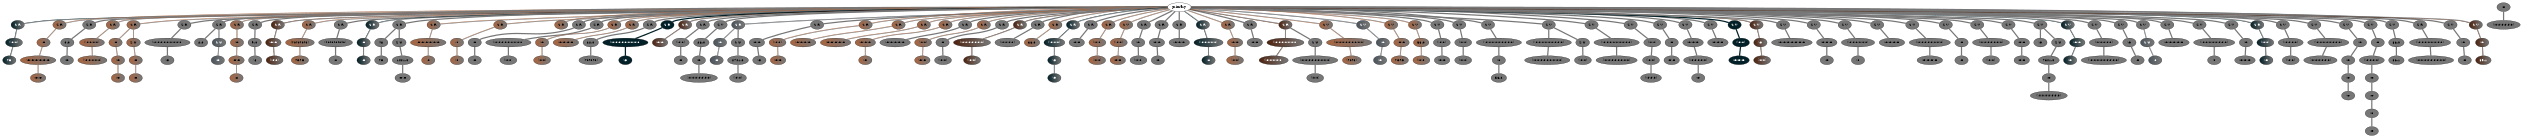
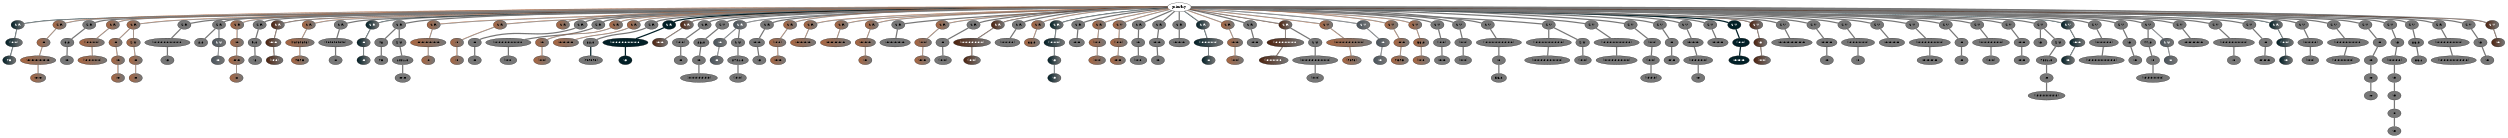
node "77:0": added
edge "22:0" -- "(?o?o?o)": color #777777 -> #022027
node "89:1": removed
